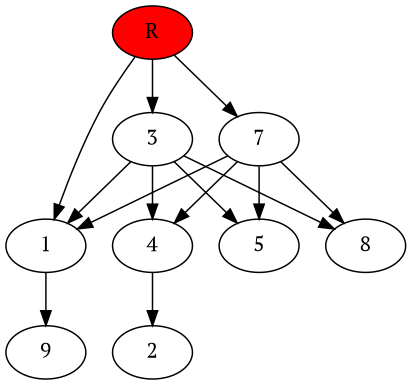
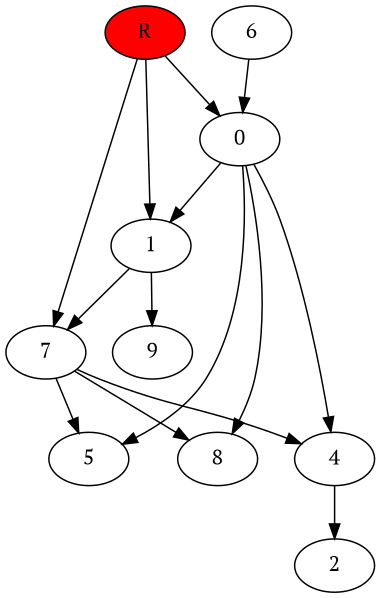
node "6": added
node "3": label "3" -> "0"
edge "7" -> "1": reversed
